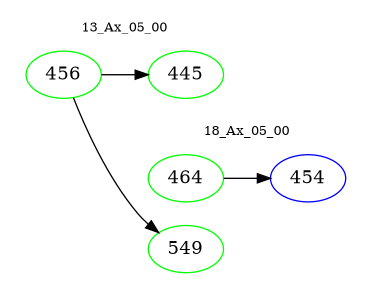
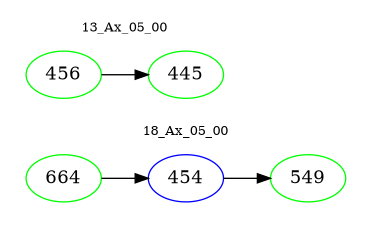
edge "456" -> "549": now "454" -> "549"
node "464": label "464" -> "664"
